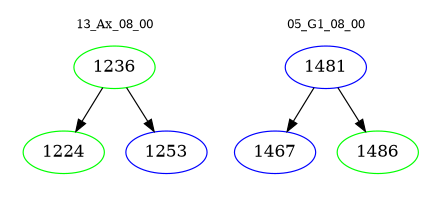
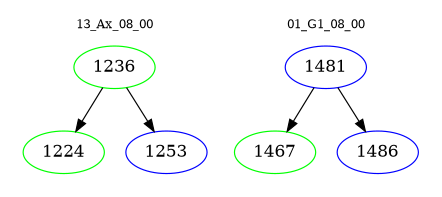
cluster "05_G1_08_00": label "05_G1_08_00" -> "01_G1_08_00"
node "1467": color blue -> green
node "1486": color green -> blue
